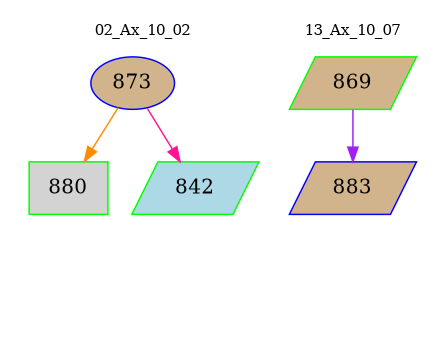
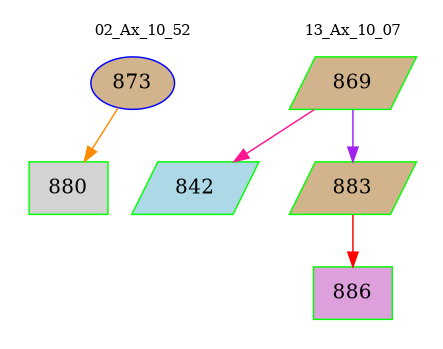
cluster "02_Ax_10_02": label "02_Ax_10_02" -> "02_Ax_10_52"
edge "873" -> "842": now "869" -> "842"
node "883": color blue -> green
node "886": added
